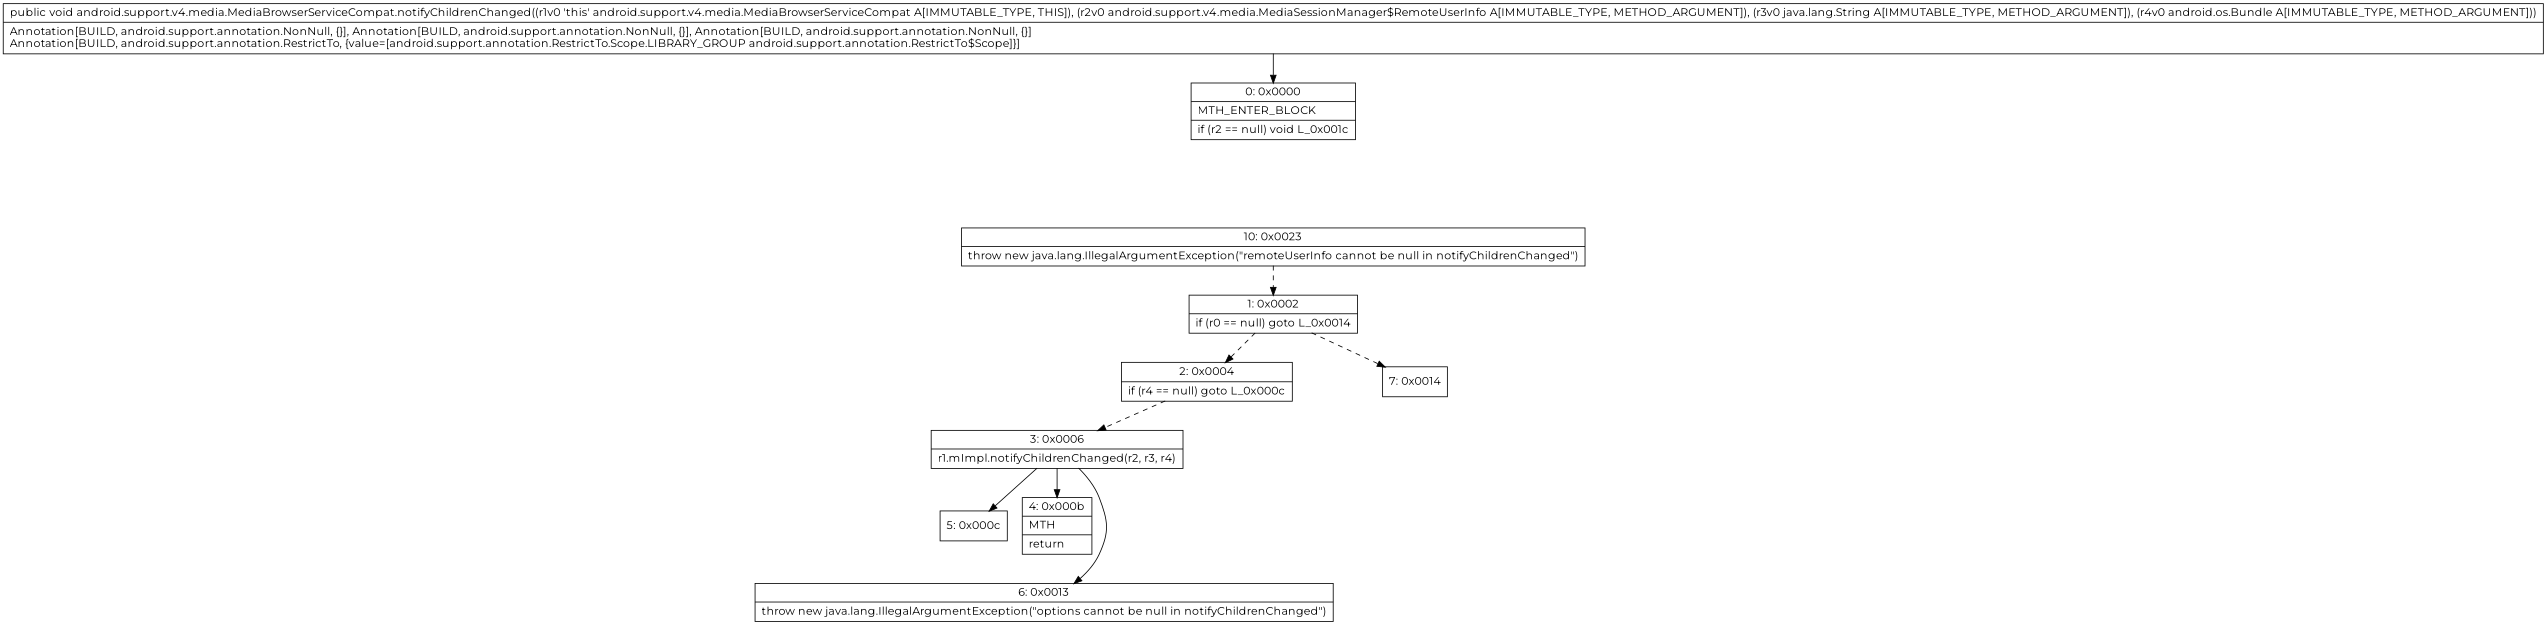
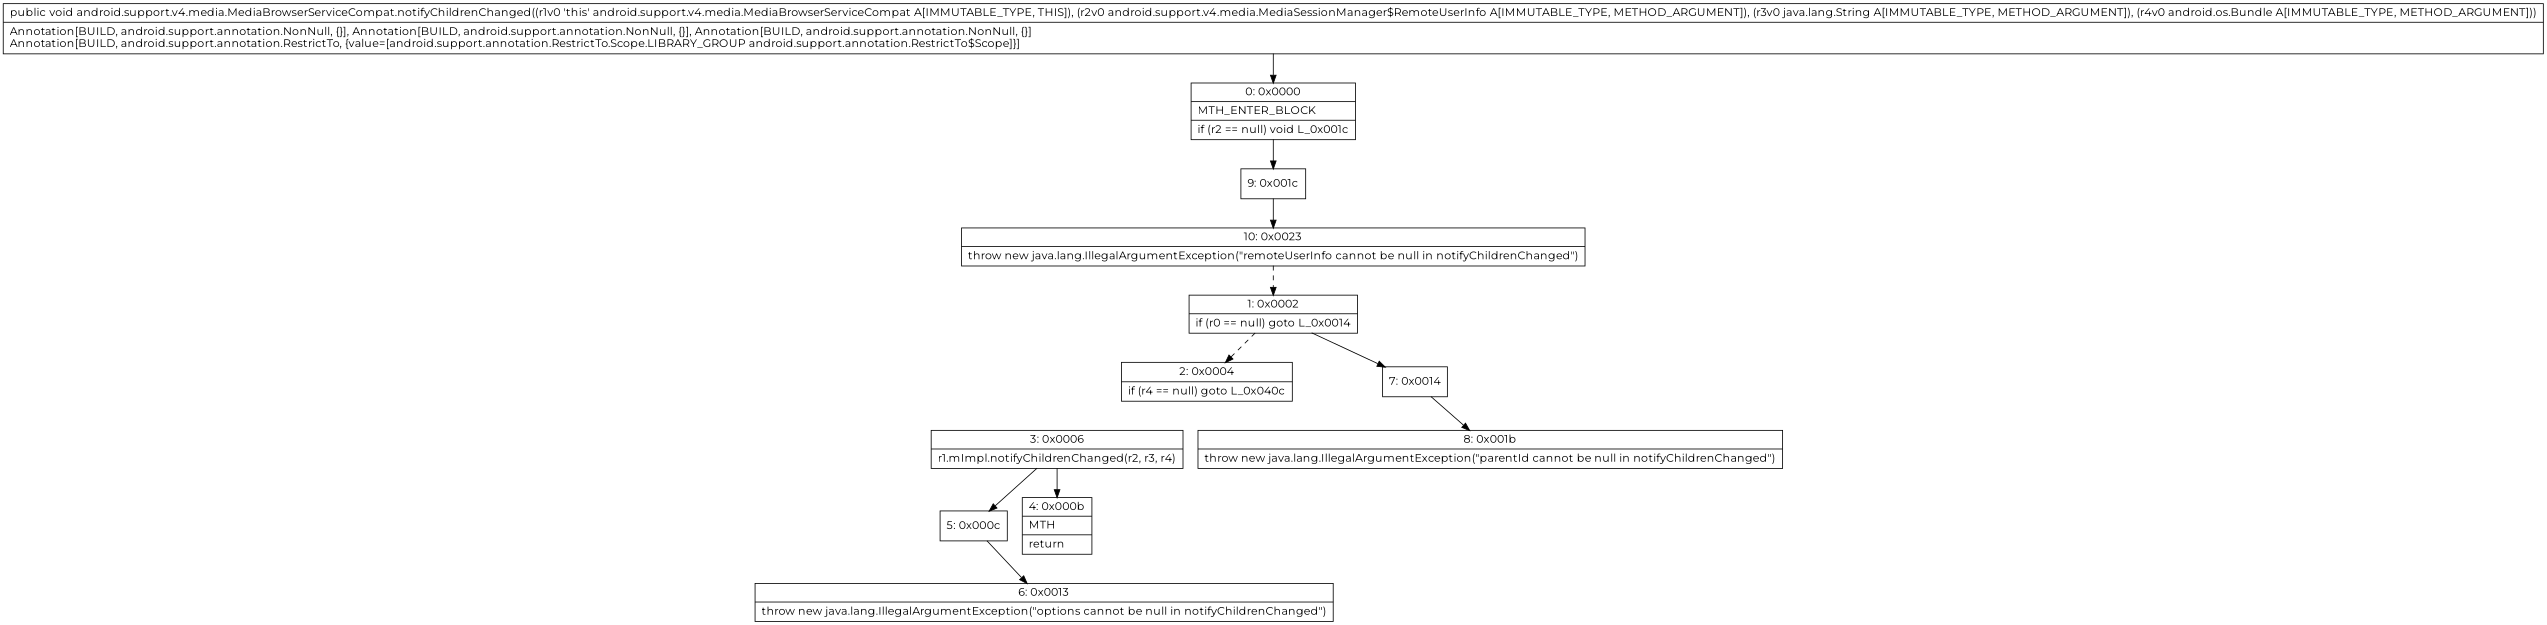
node "9: 0x001c": added
edge "1: 0x0002" -> "7: 0x0014": style dashed -> solid
node "2: 0x0004": text "if (r4 == null) goto L_0x000c" -> "if (r4 == null) goto L_0x040c"
edge "2: 0x0004" -> "3: 0x0006": removed
node "8: 0x001b": added
edge "3: 0x0006" -> "6: 0x0013": now "5: 0x000c" -> "6: 0x0013"
